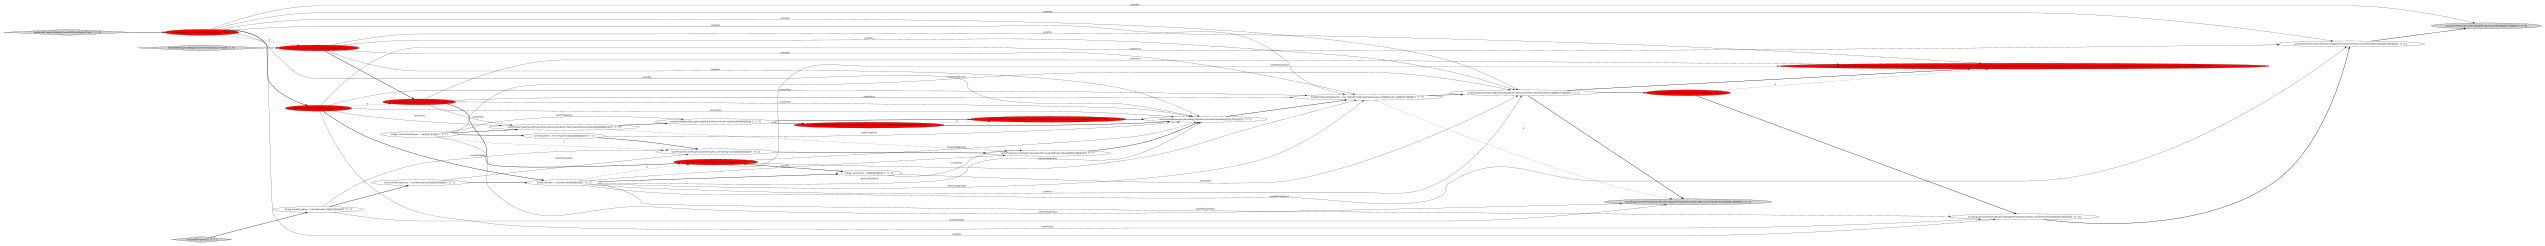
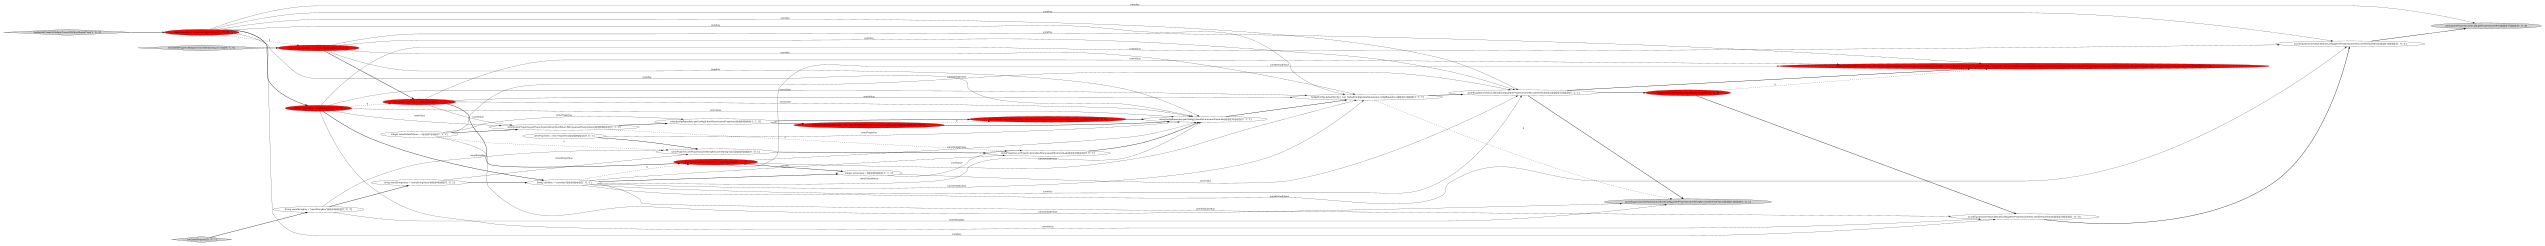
edge "Integer someDefaultValue = -1@@@7@@@['1', '1', '1']" -> "someProperties = new Properties()@@@8@@@['0', '0', '1']": removed
